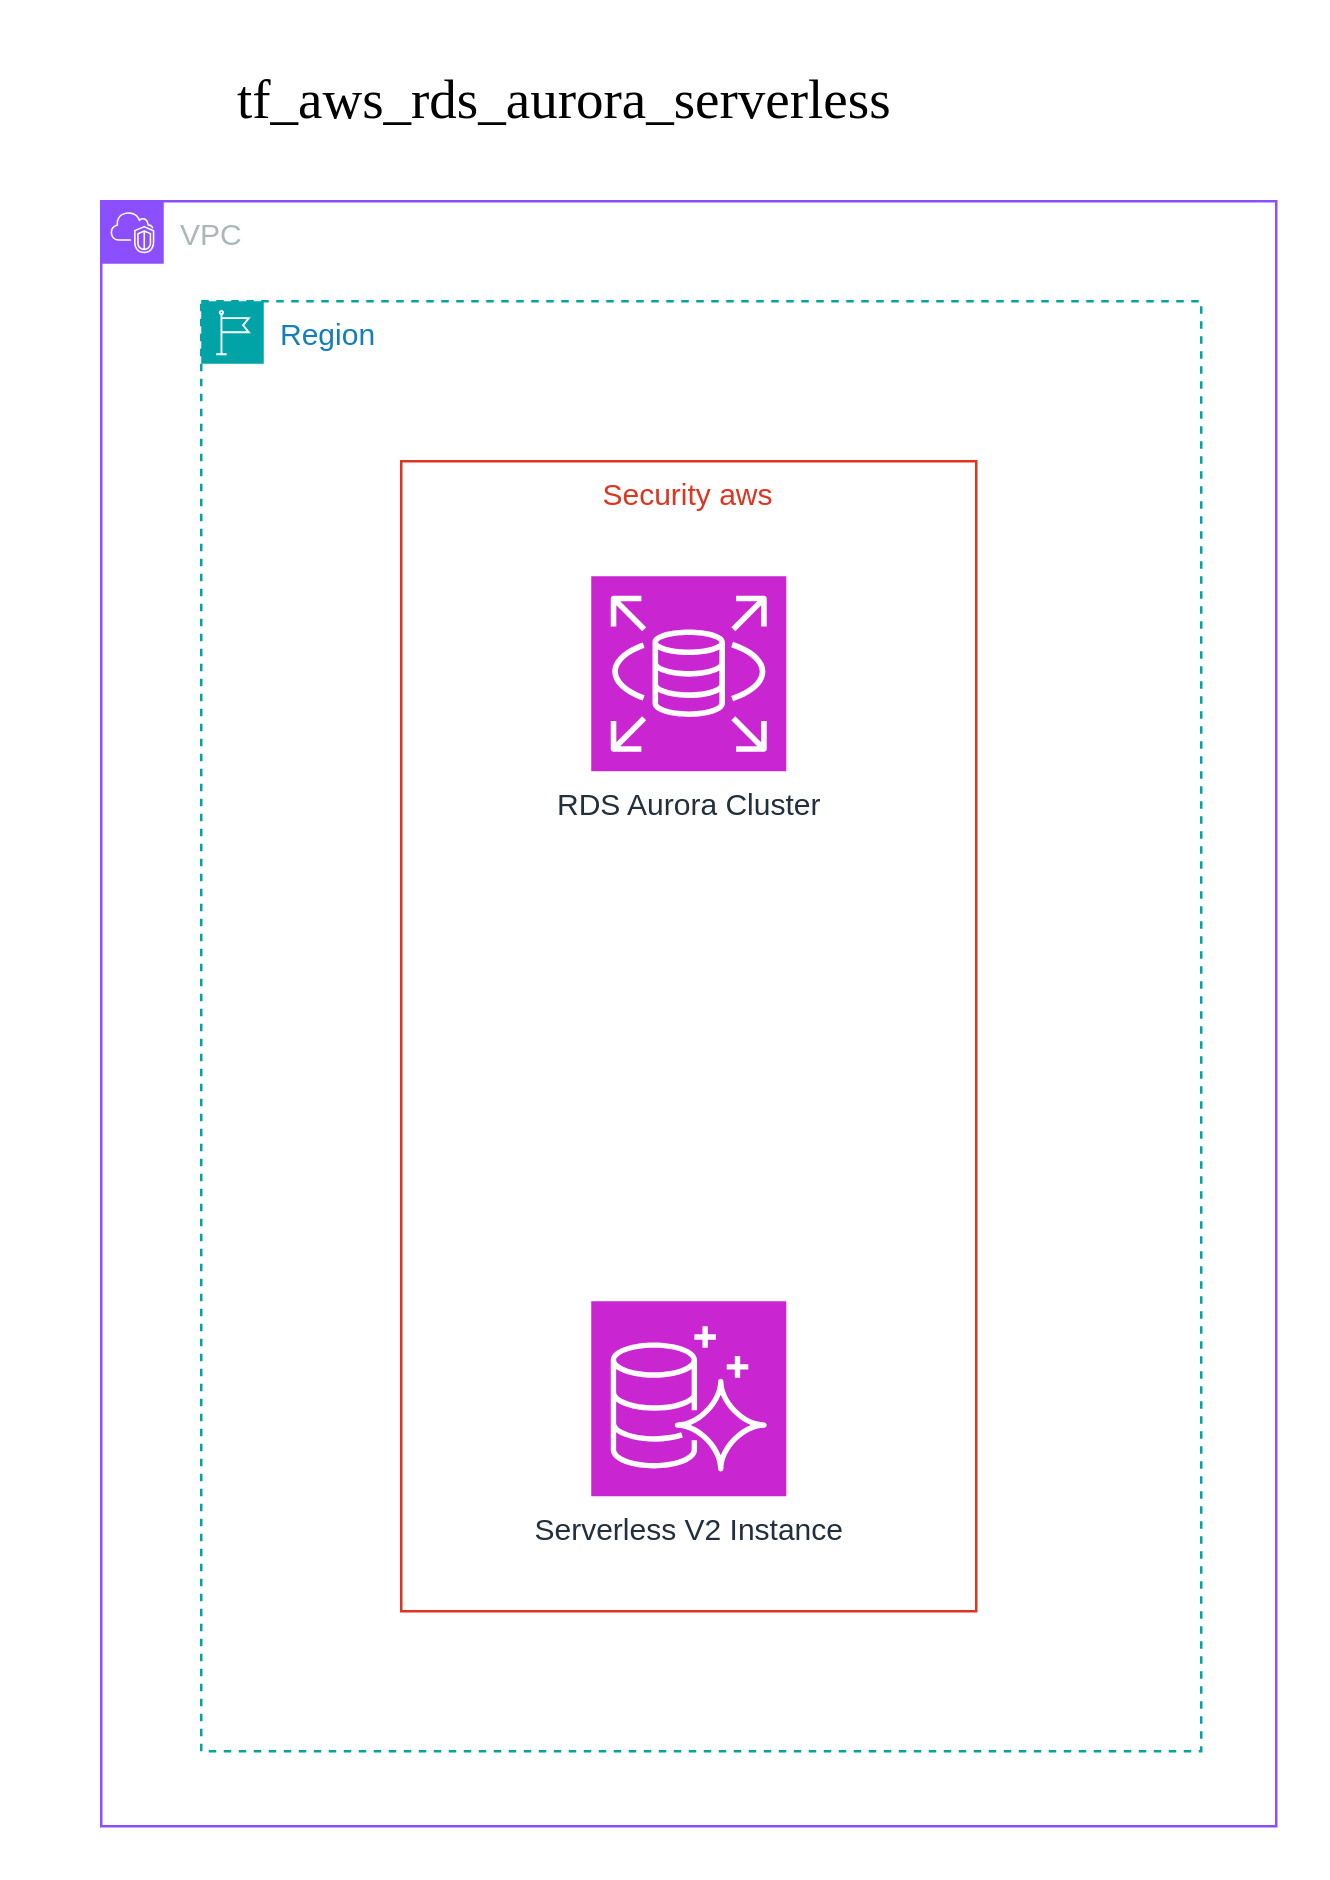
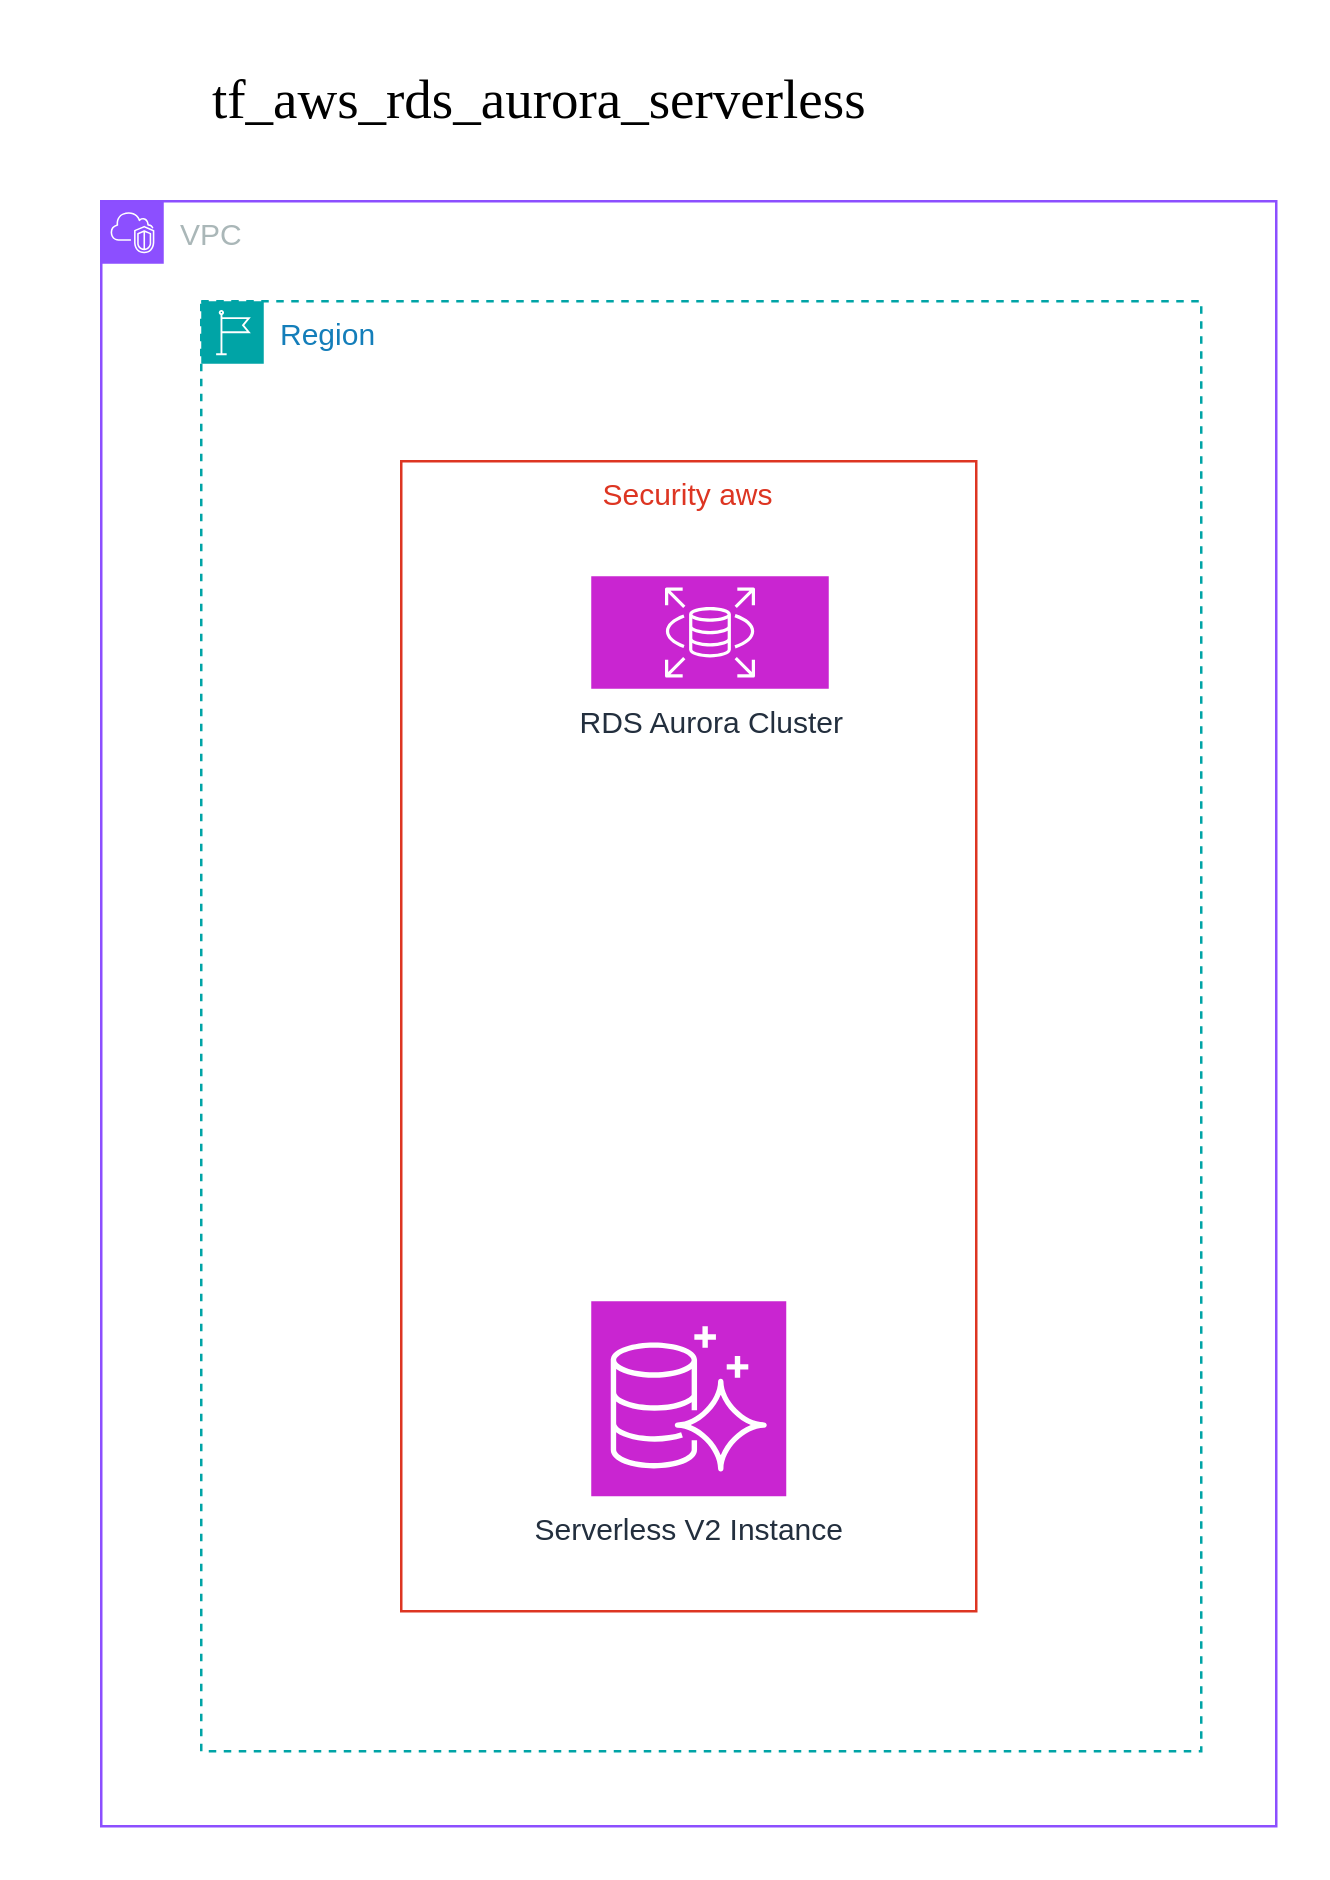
node "tf_aws_rds_aurora_serverless": moved (564, 101) -> (539, 101)
node "RDS Aurora Cluster": size 195x195 -> 238x113
